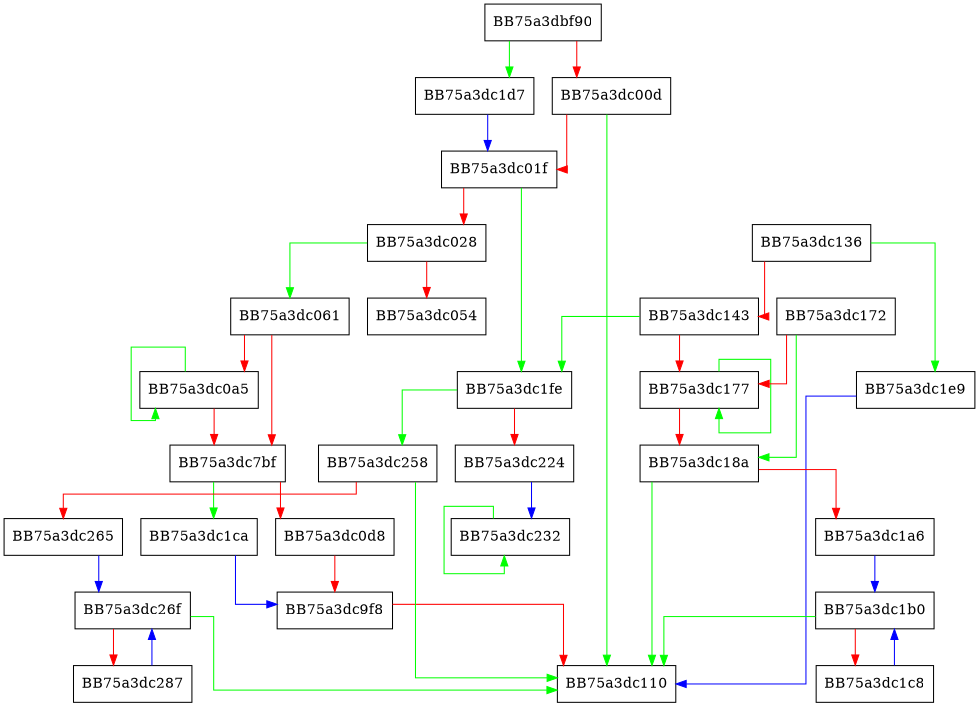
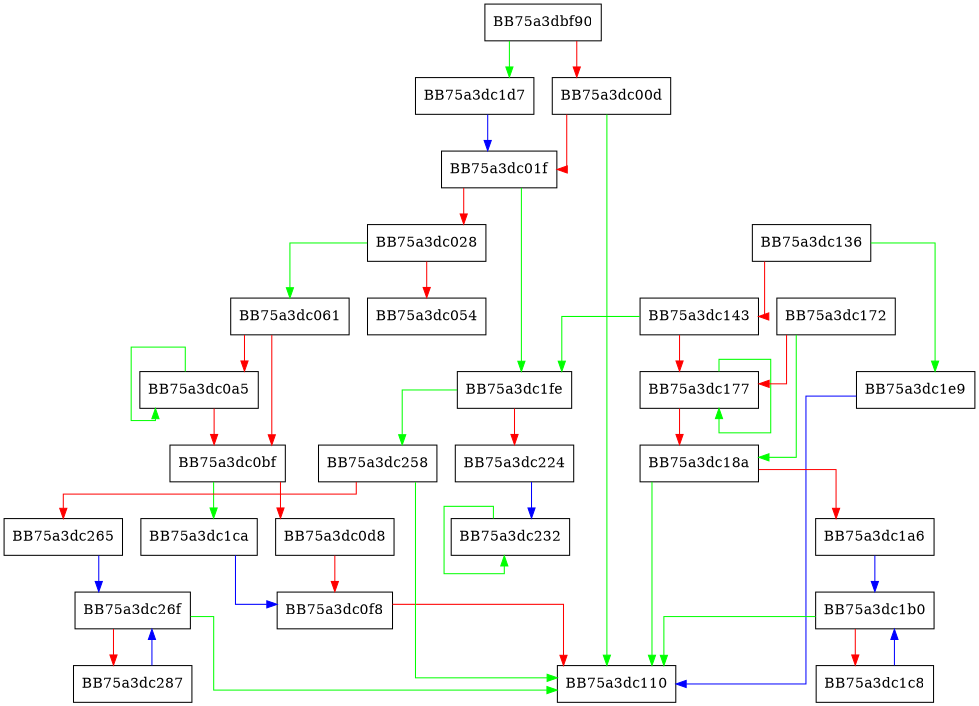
node "BB75a3dc7bf": label "BB75a3dc7bf" -> "BB75a3dc0bf"
node "BB75a3dc9f8": label "BB75a3dc9f8" -> "BB75a3dc0f8"
